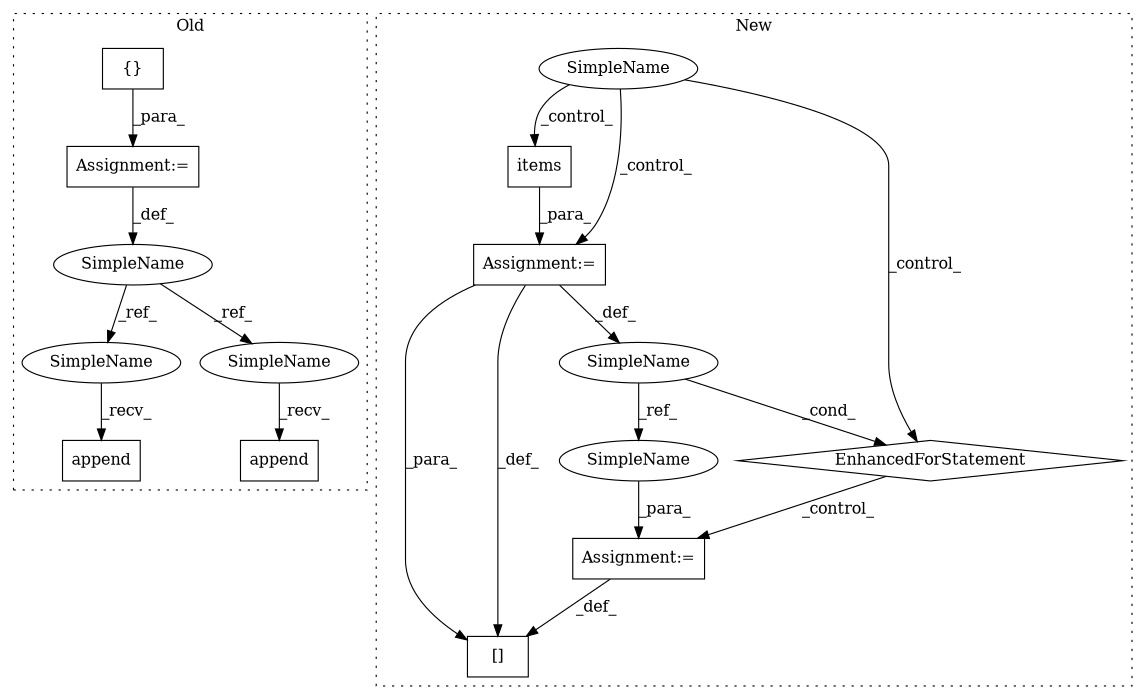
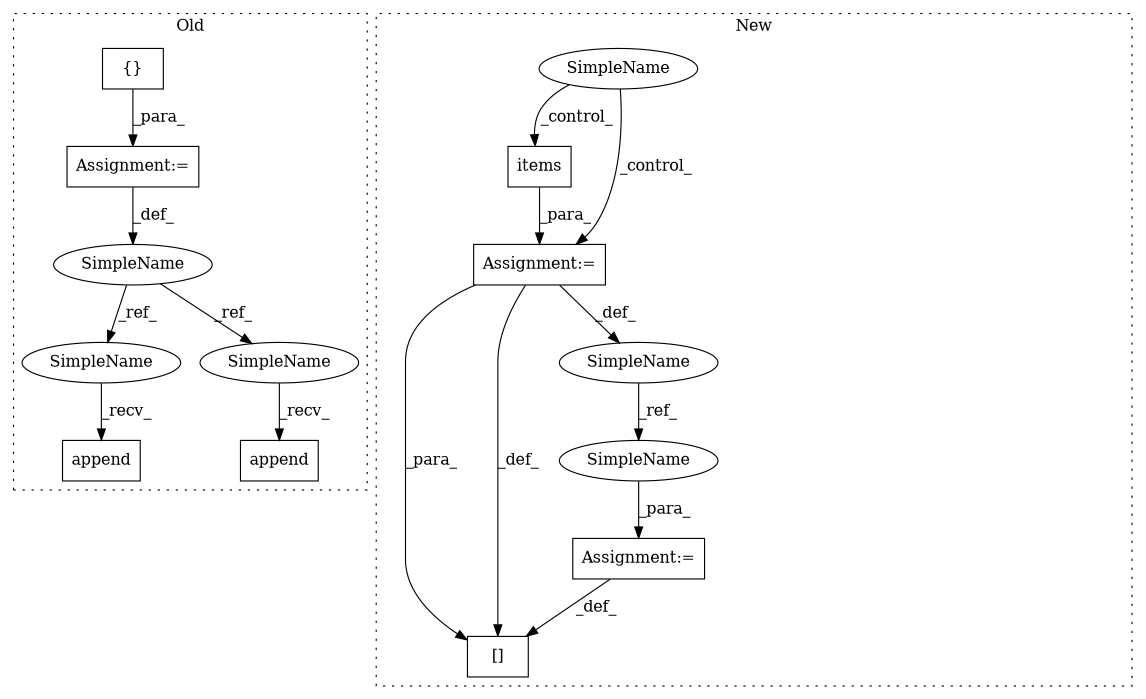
node "EnhancedForStatement": removed
